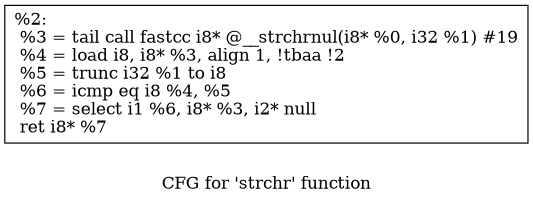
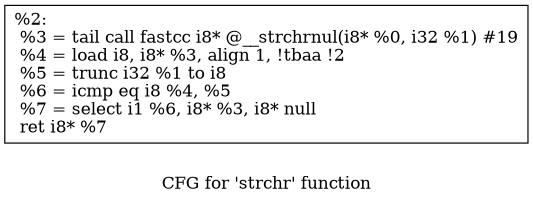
node "%2:": text "%7 = select i1 %6, i8* %3, i2* null" -> "%7 = select i1 %6, i8* %3, i8* null"
